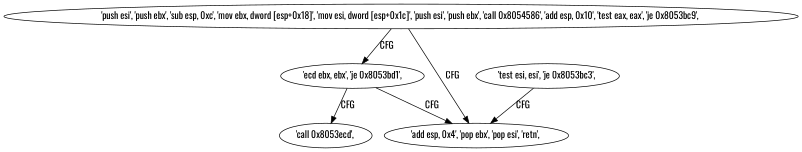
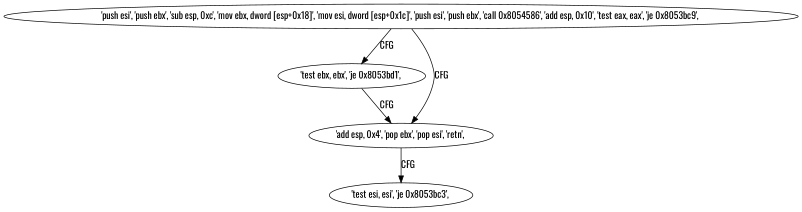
node "'ecd ebx, ebx', 'je 0x8053bd1',": label "'ecd ebx, ebx', 'je 0x8053bd1'," -> "'test ebx, ebx', 'je 0x8053bd1',"
edge "'test esi, esi', 'je 0x8053bc3'," -> "'add esp, 0x4', 'pop ebx', 'pop esi', 'retn',": reversed
node "'call 0x8053ecd',": removed
